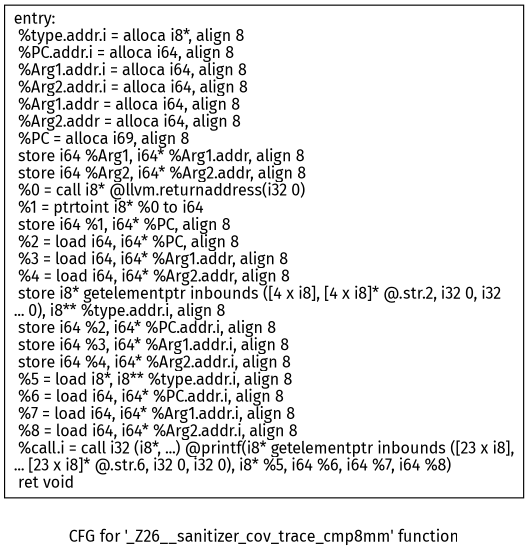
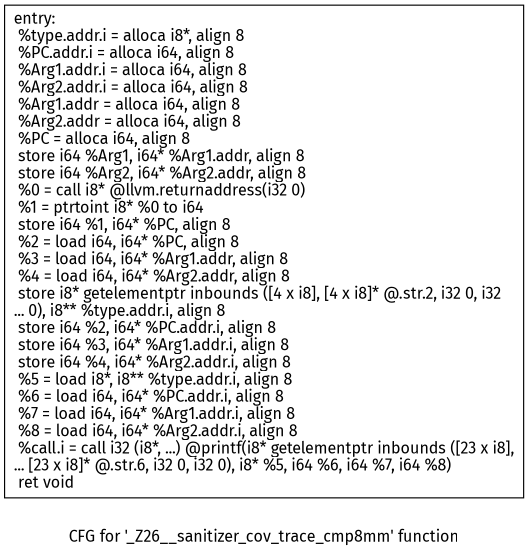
node "entry:": text "%PC = alloca i69, align 8" -> "%PC = alloca i64, align 8"
